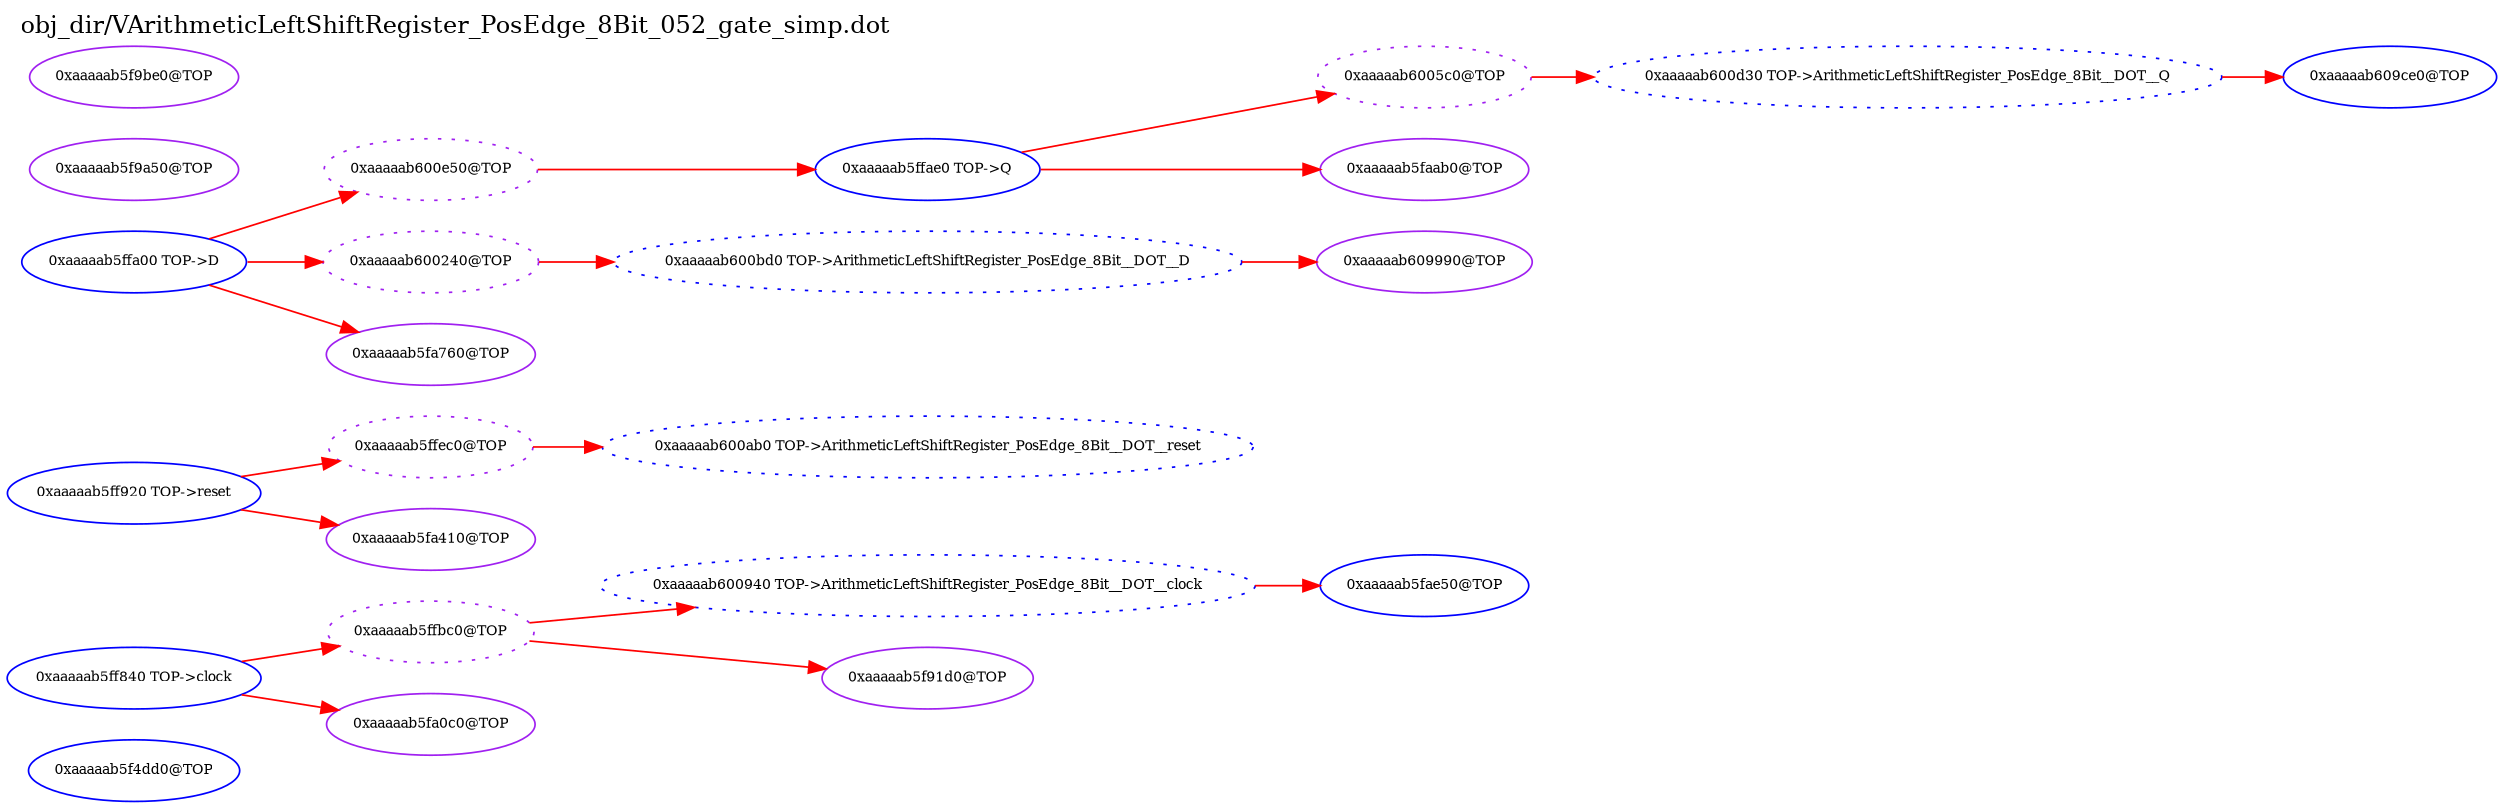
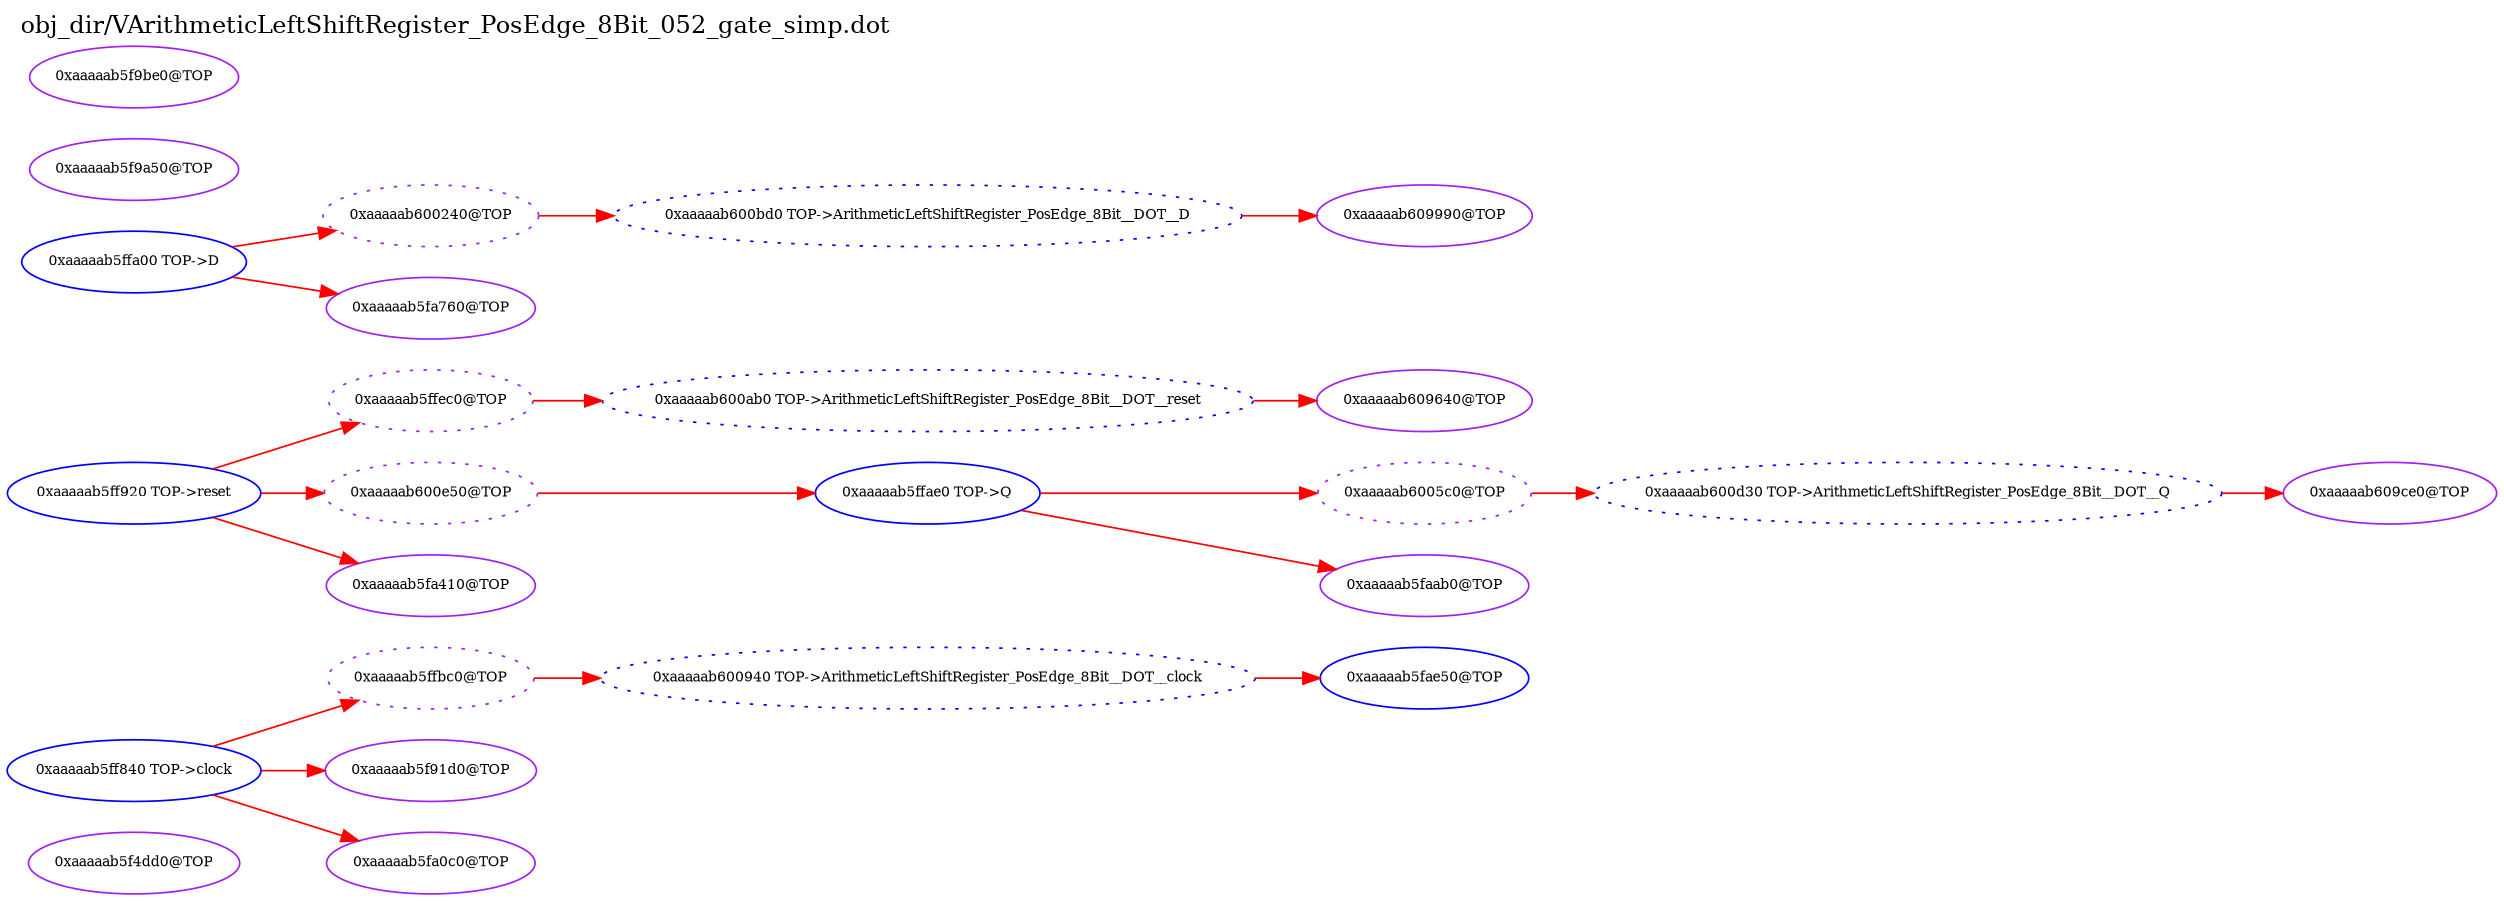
node "0xaaaaab609ce0@TOP": color blue -> purple
edge "0xaaaaab5ffa00 TOP->D" -> "0xaaaaab600e50@TOP": now "0xaaaaab5ff920 TOP->reset" -> "0xaaaaab600e50@TOP"
node "0xaaaaab609640@TOP": added
edge "0xaaaaab5ffbc0@TOP" -> "0xaaaaab5f91d0@TOP": now "0xaaaaab5ff840 TOP->clock" -> "0xaaaaab5f91d0@TOP"
node "0xaaaaab5f4dd0@TOP": color blue -> purple
